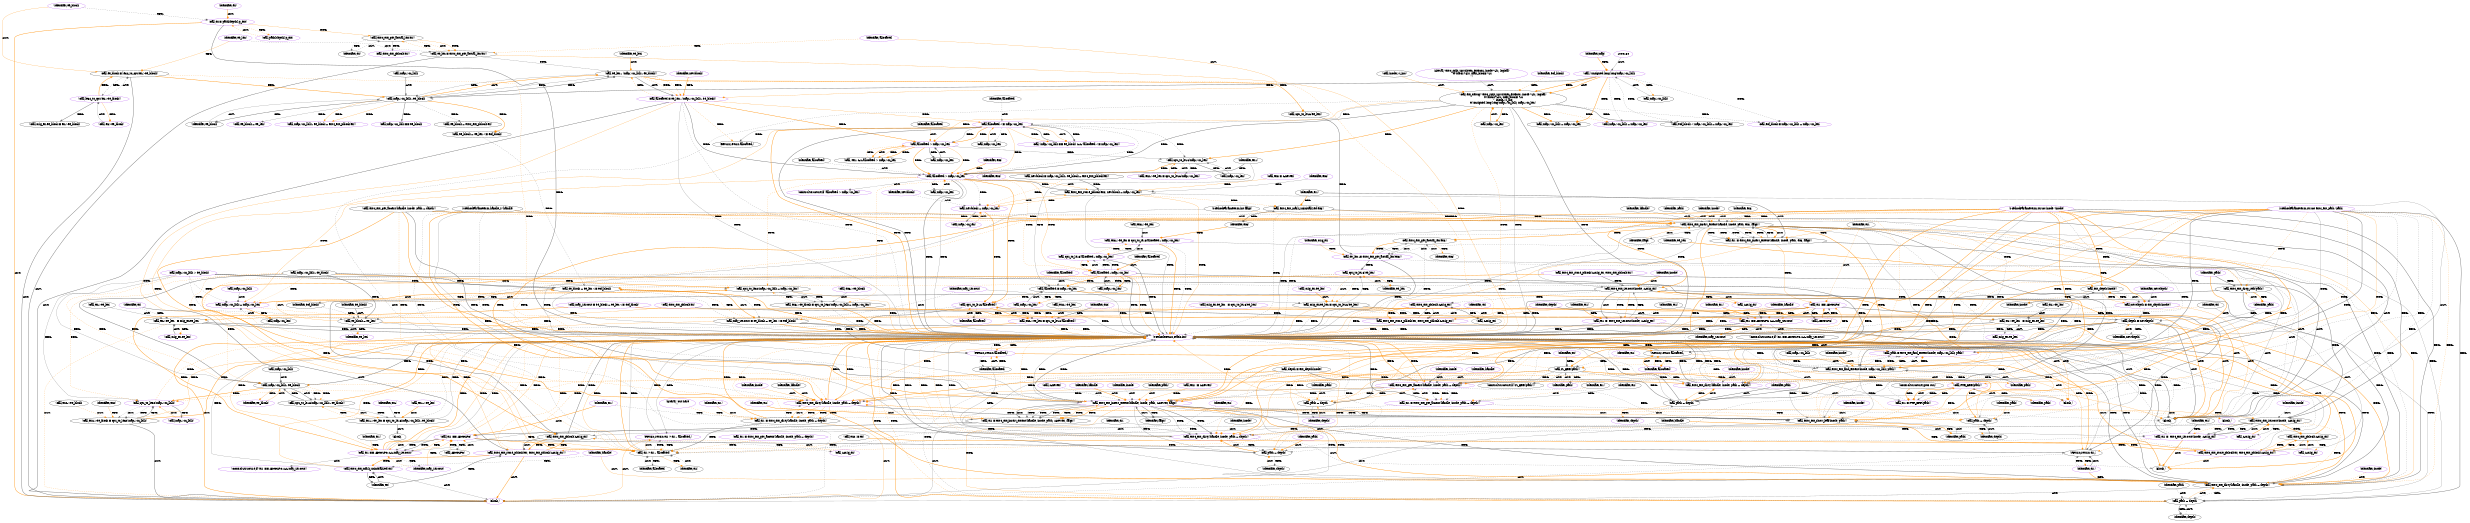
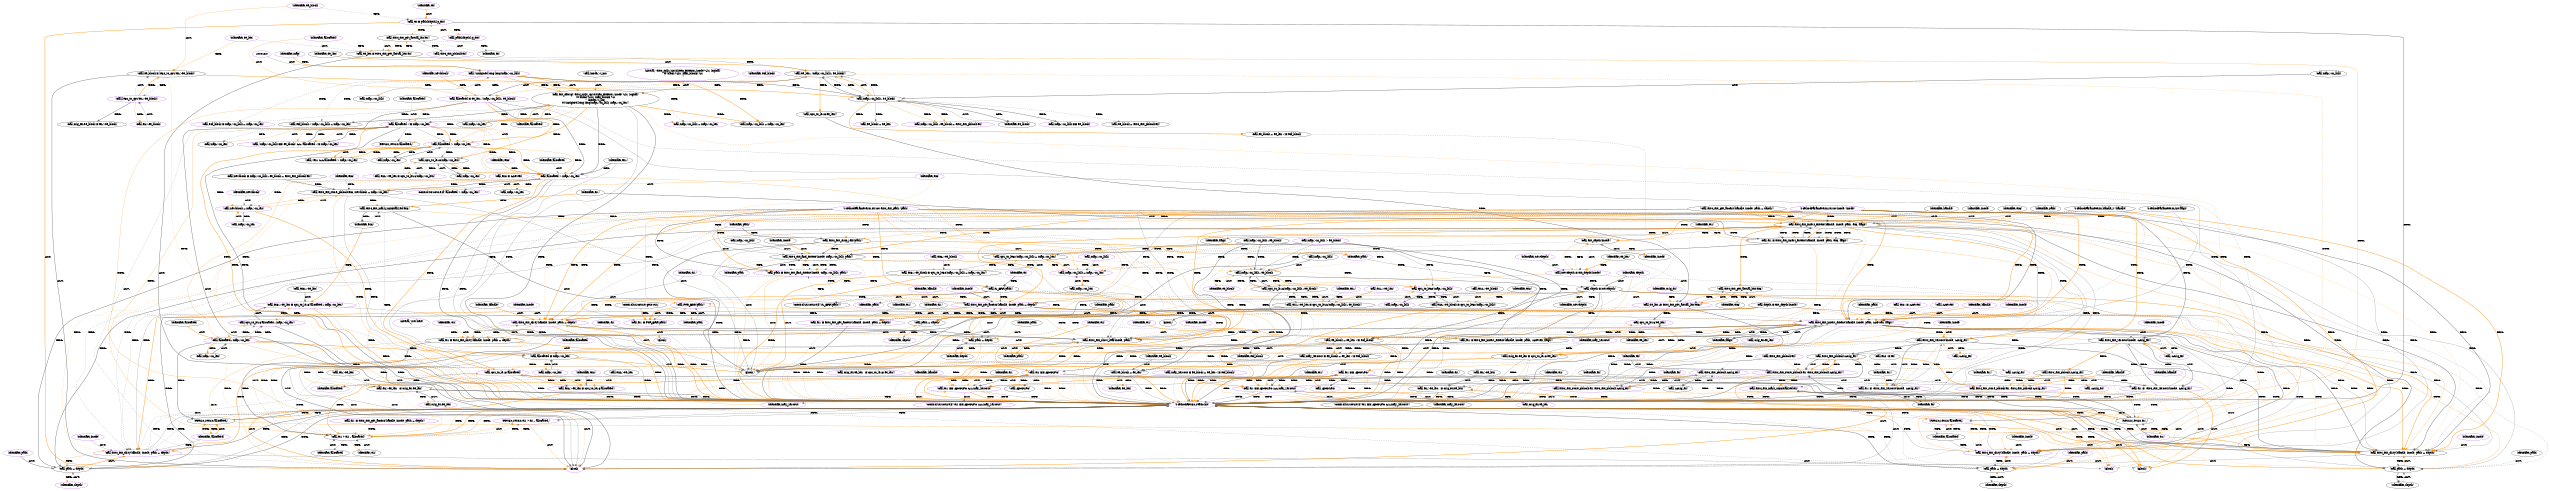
edge "(Call,ext4_ext_mark_uninitialized(ex3))" -> "(MethodReturn,static int)": label "DDG: " -> "CFG: "
node "(Call,ext4_ext_store_pblock(&orig_ex, ext4_ext_pblock(ex)))": removed
edge "(MethodReturn,static int)" -> "(Call,path = ext4_ext_find_extent(inode, map->m_lblk, path))": reversed
edge "(Call,cpu_to_le16(map->m_lblk - ee_block))" -> "(MethodReturn,static int)": color darkorange -> gray40
